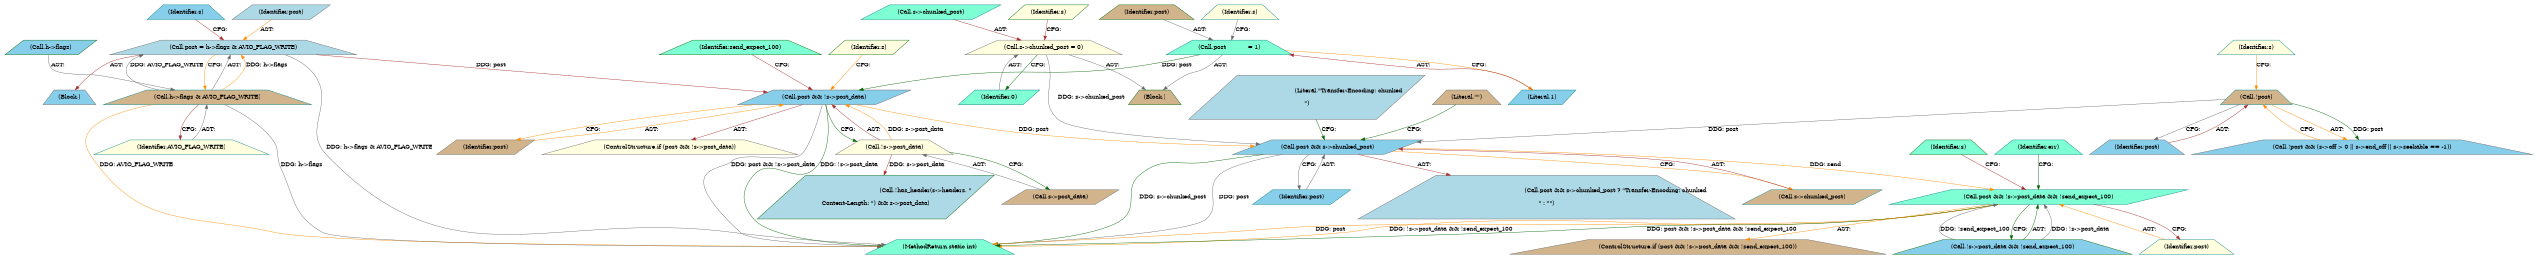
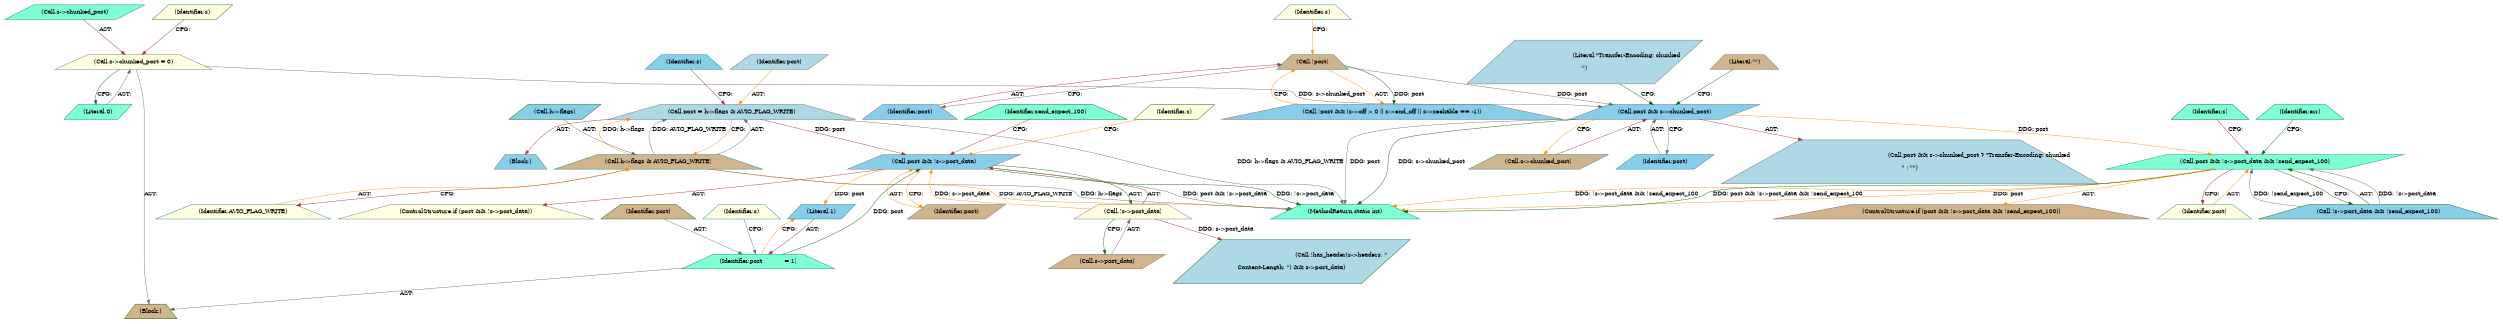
node "(Call,post            = 1)": label "(Call,post            = 1)" -> "(Identifier,post            = 1)"
node "(Identifier,0)": label "(Identifier,0)" -> "(Literal,0)"
edge "(Identifier,AVIO_FLAG_WRITE)" -> "(Call,h->flags & AVIO_FLAG_WRITE)": color gray40 -> darkorange
edge "(Call,post && !s->post_data)" -> "(Call,!s->post_data)": label "CFG: " -> "AST: "
edge "(Call,post && !s->post_data)" -> "(Call,post && s->chunked_post)": now "(Call,post && !s->post_data)" -> "(Literal,1)"
edge "(Call,post && s->chunked_post)" -> "(Call,post && !s->post_data && !send_expect_100)": label "DDG: send" -> "DDG: post"
